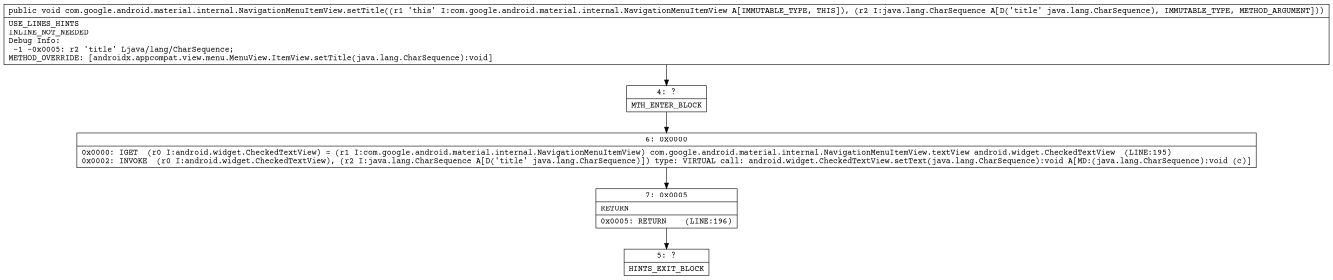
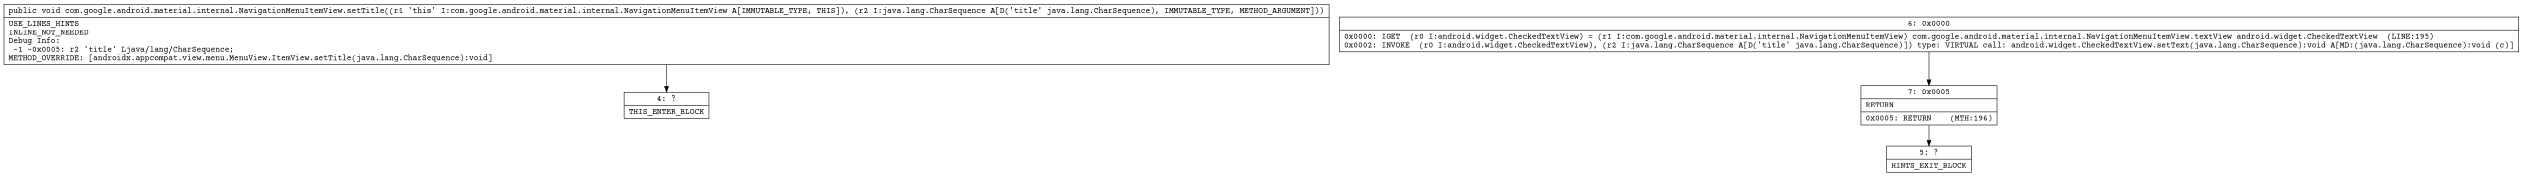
node "4: ?": text "MTH_ENTER_BLOCK" -> "THIS_ENTER_BLOCK"
edge "4: ?" -> "6: 0x0000": removed
node "7: 0x0005": text "0x0005: RETURN    (LINE:196)" -> "0x0005: RETURN    (MTH:196)"
